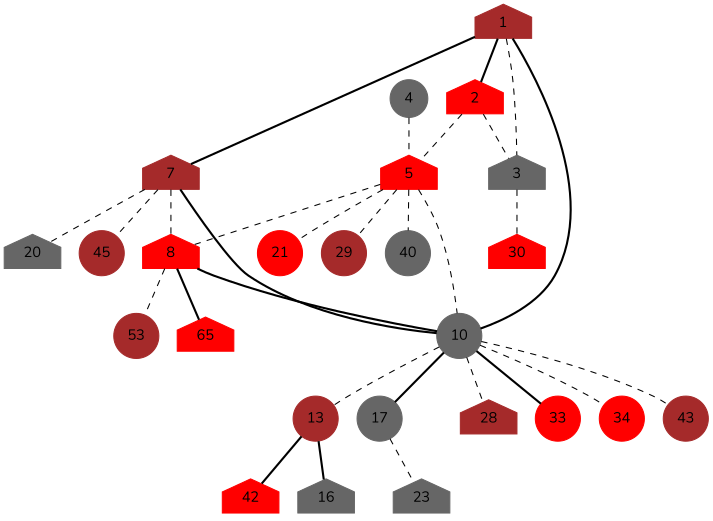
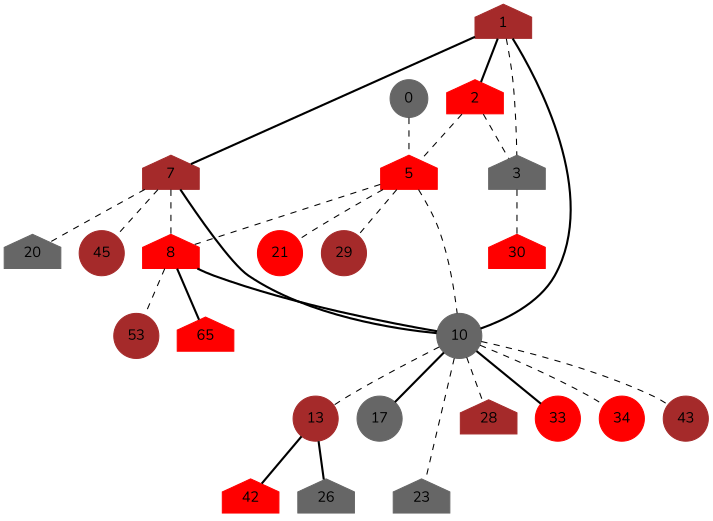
node "4": label "4" -> "0"
node "40": removed
edge "17" -- "23": now "10" -- "23"
node "16": label "16" -> "26"
